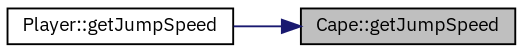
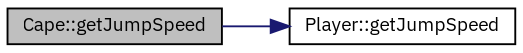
edge "Player::getJumpSpeed" -> "Cape::getJumpSpeed": reversed
